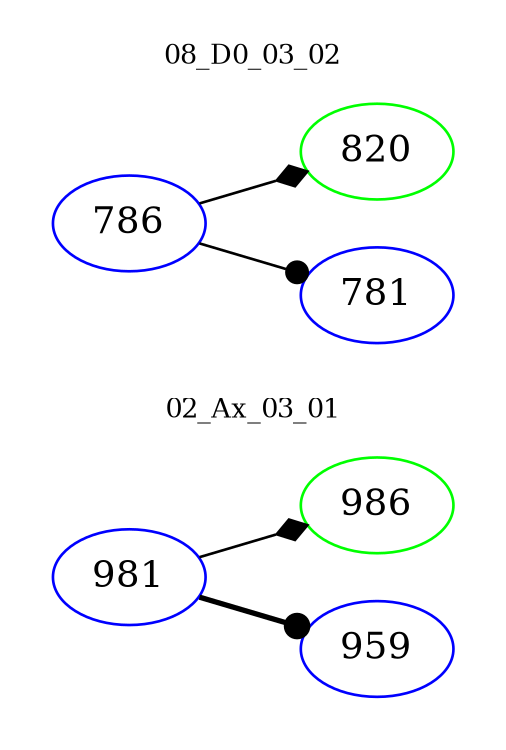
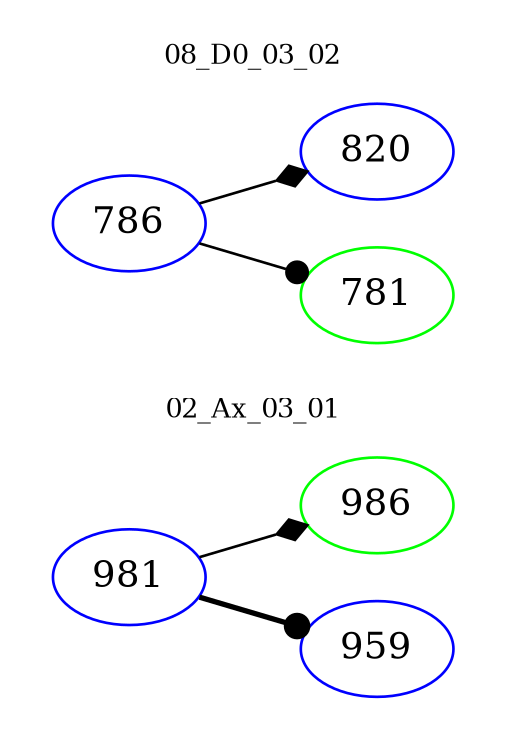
node "820": color green -> blue
node "781": color blue -> green
